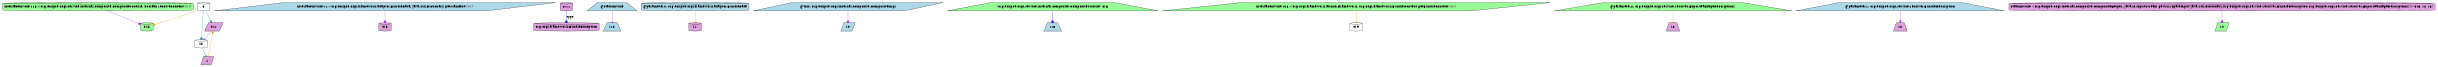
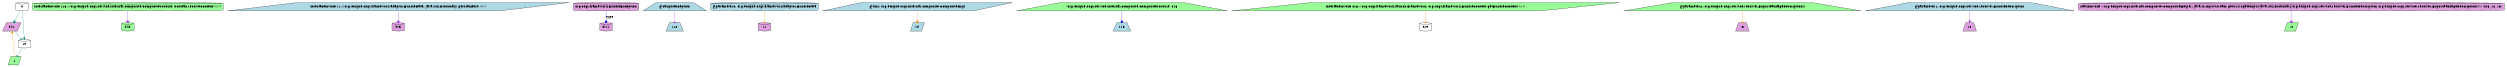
node "@staticinvoke": label "@staticinvoke" -> "@caughtexception"
edge "0" -> "$z1": arrowhead diamond -> box
edge "$r11" -> "org.osgi.framework.BundleException": reversed
edge "@this: org.eclipse.osgi.internal.composite.CompositeImpl" -> "r0": color purple -> darkorange
edge "0" -> "$z2": removed
edge "0" -> "z0": arrowhead box -> diamond
edge "$z1" -> "z0": color purple -> teal
node "1": fillcolor plum -> palegreen
